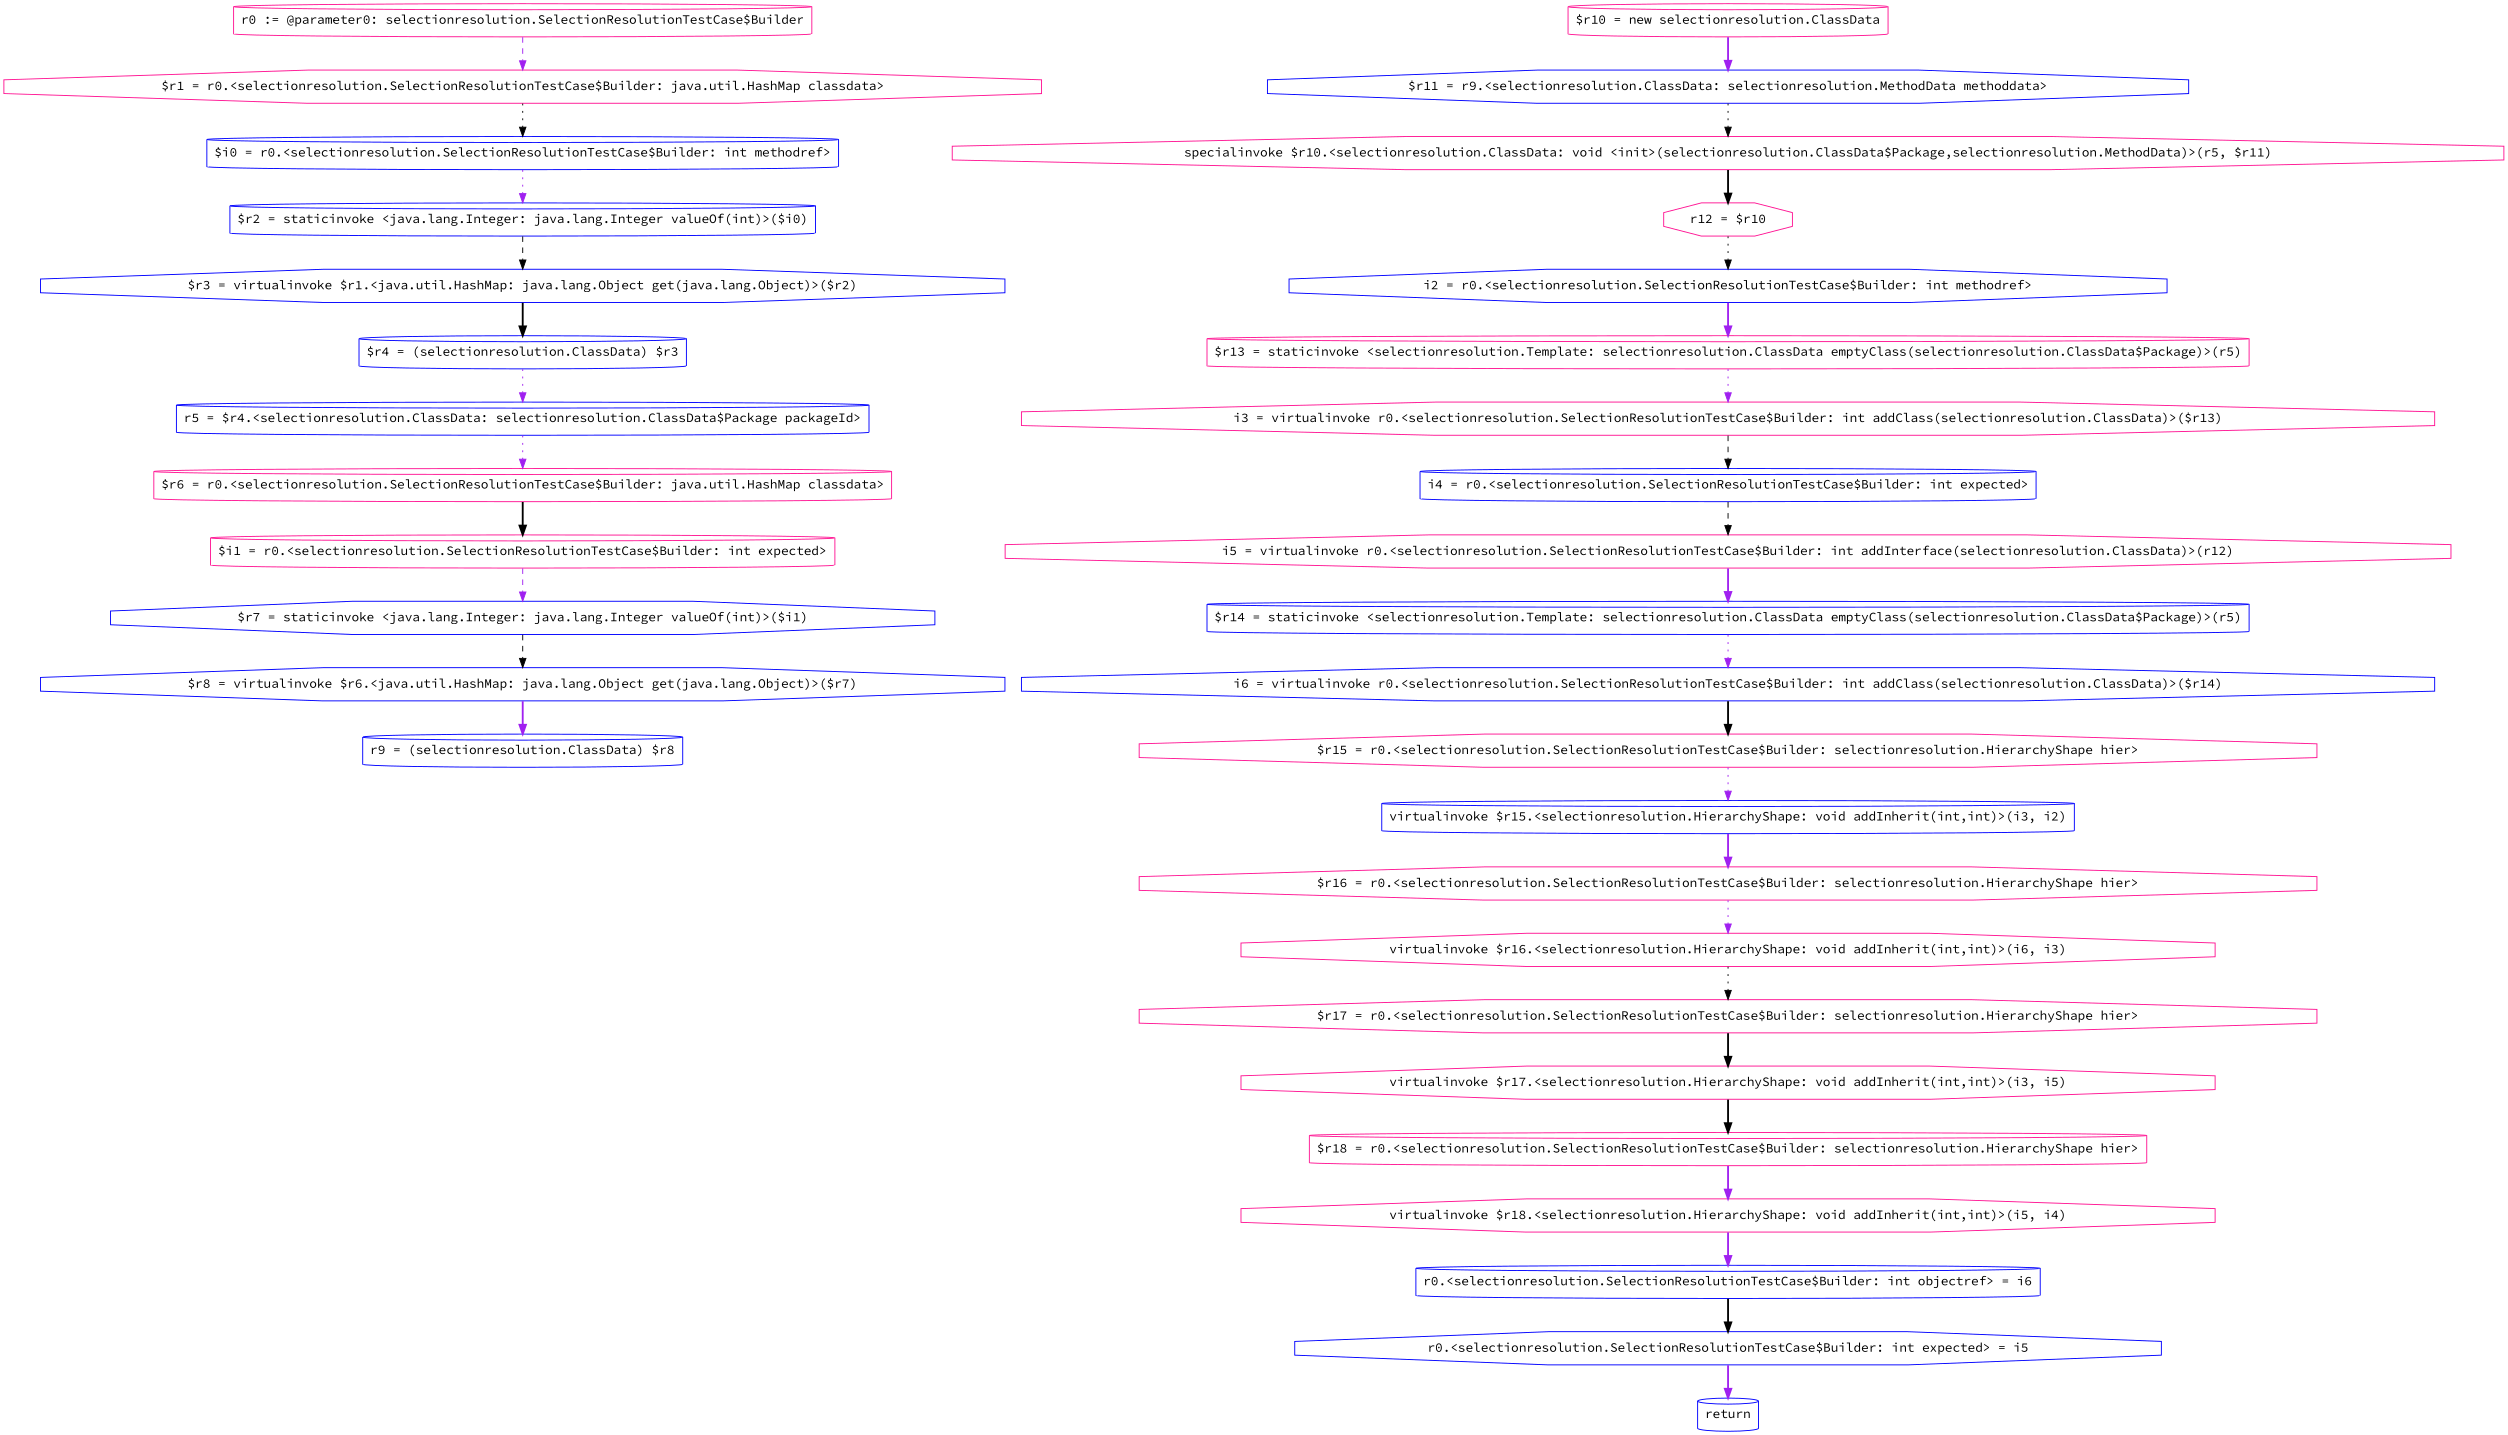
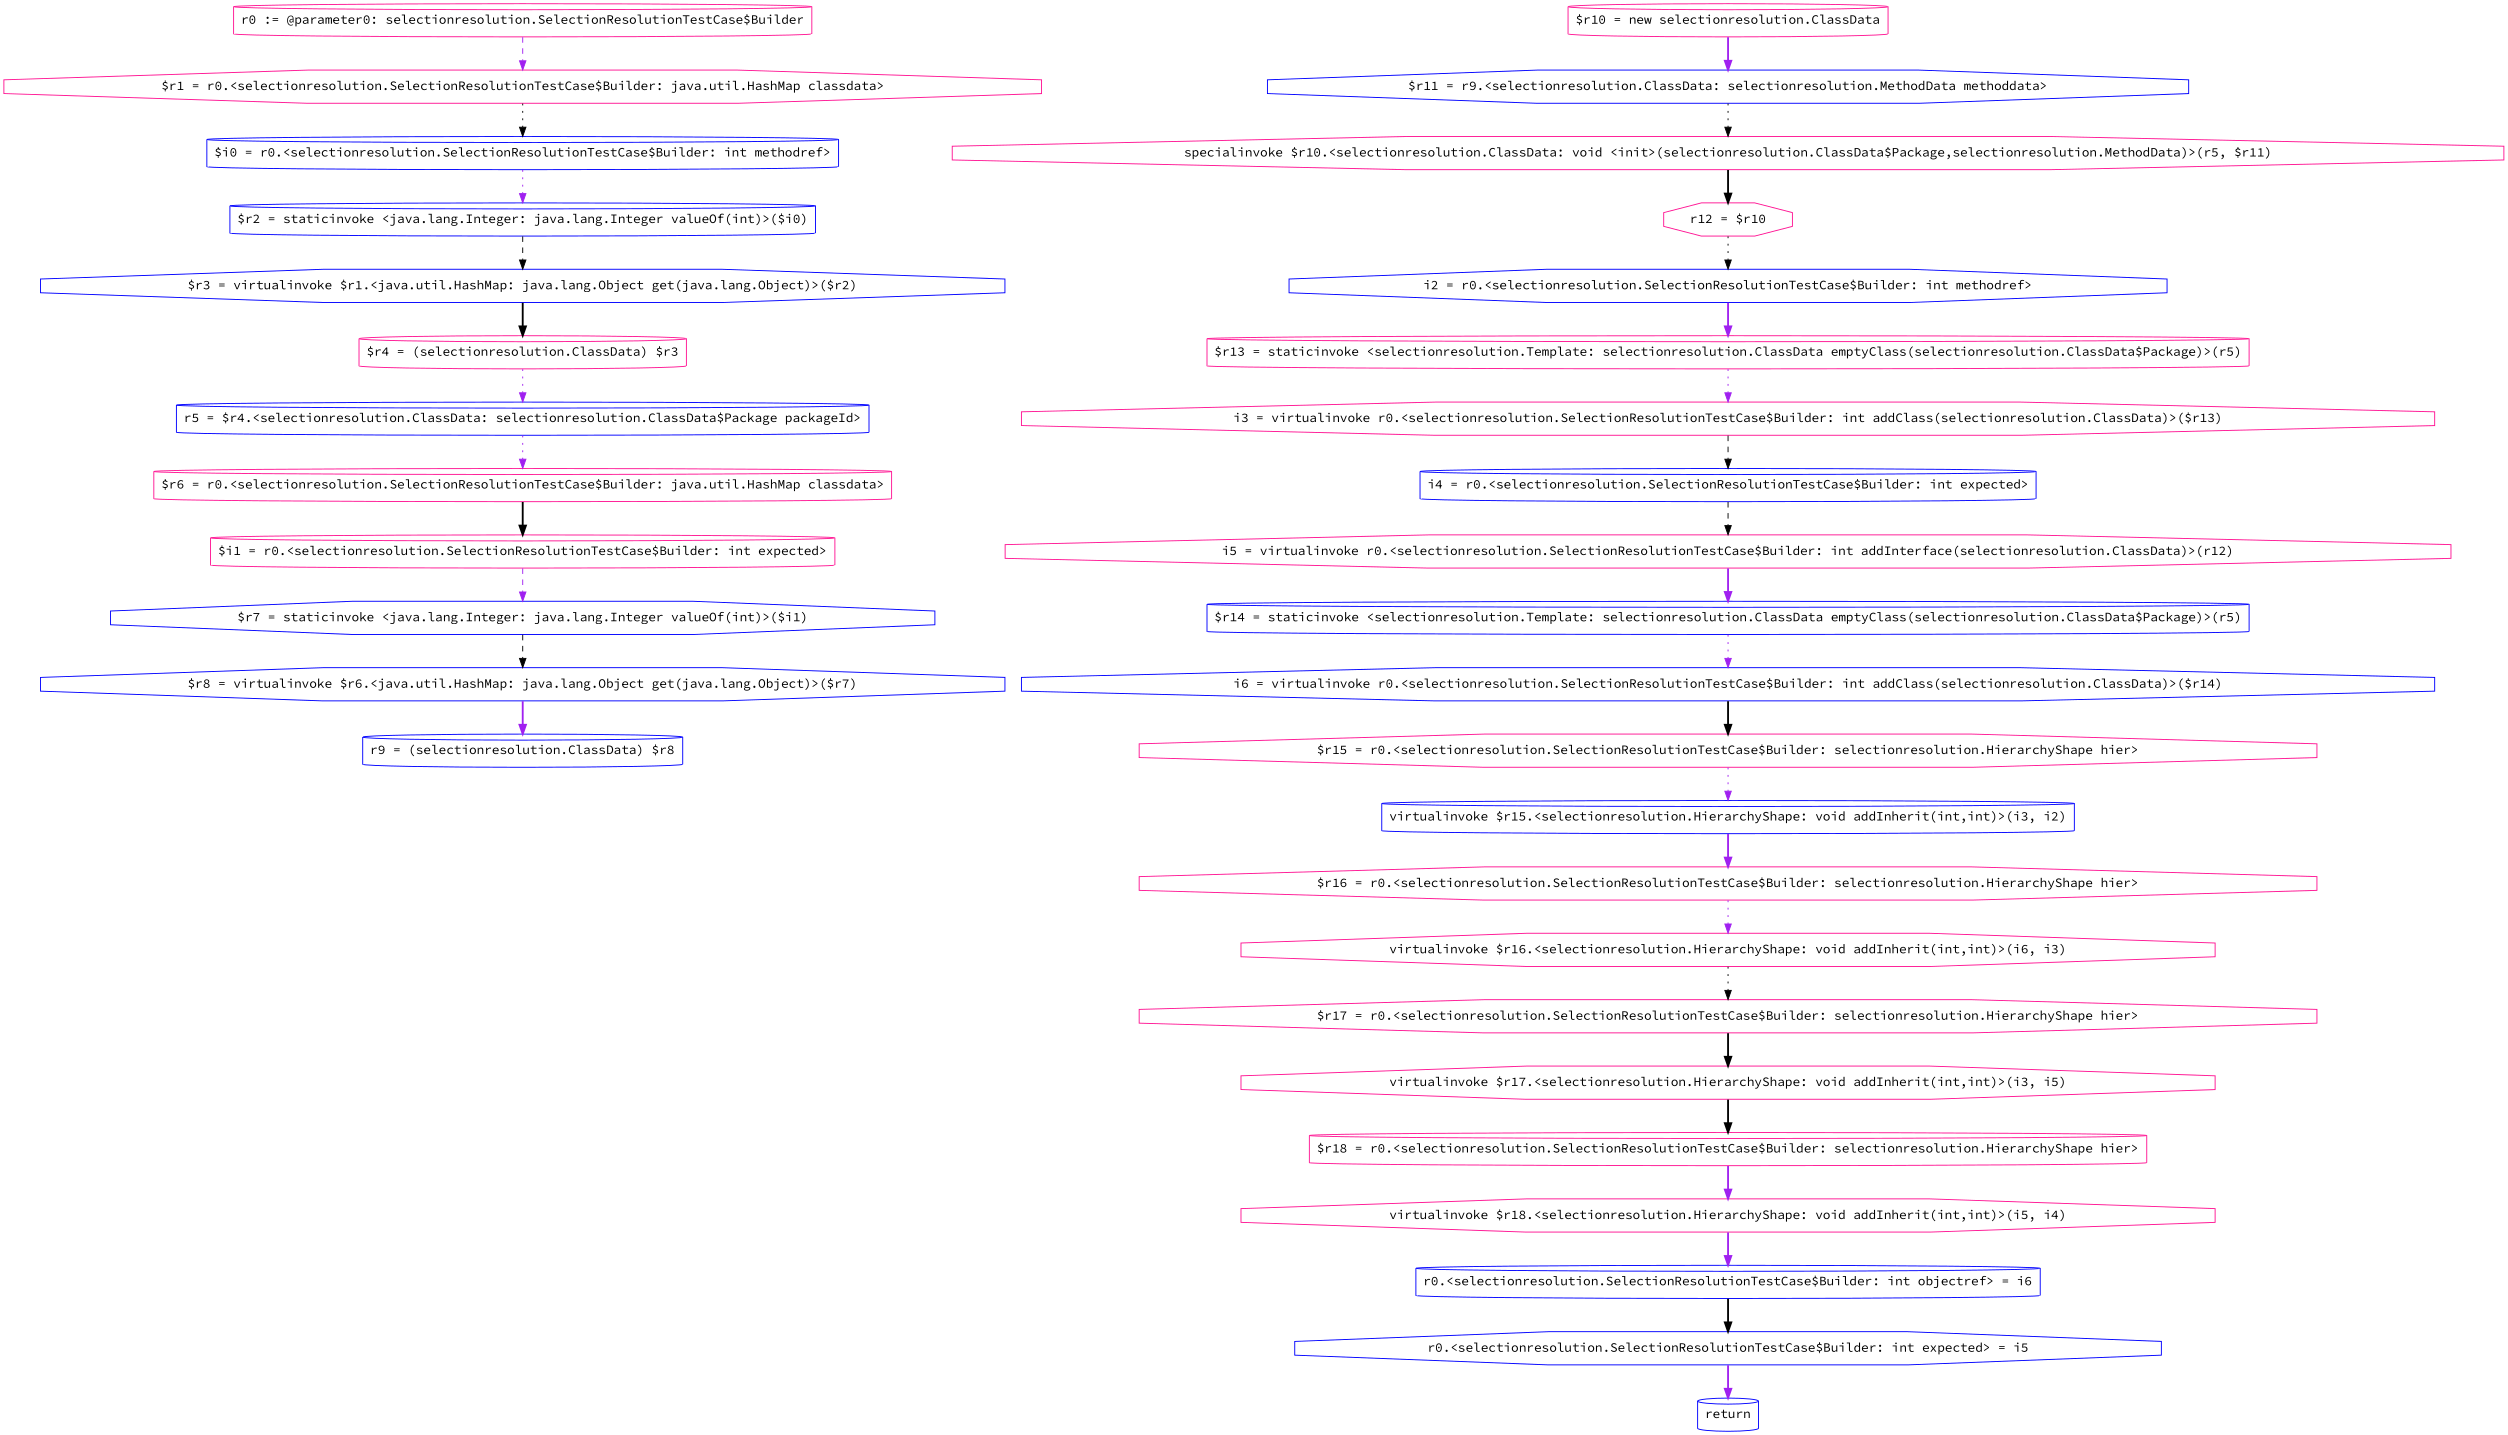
node "$r4 = (selectionresolution.ClassData) $r3": color blue -> deeppink
